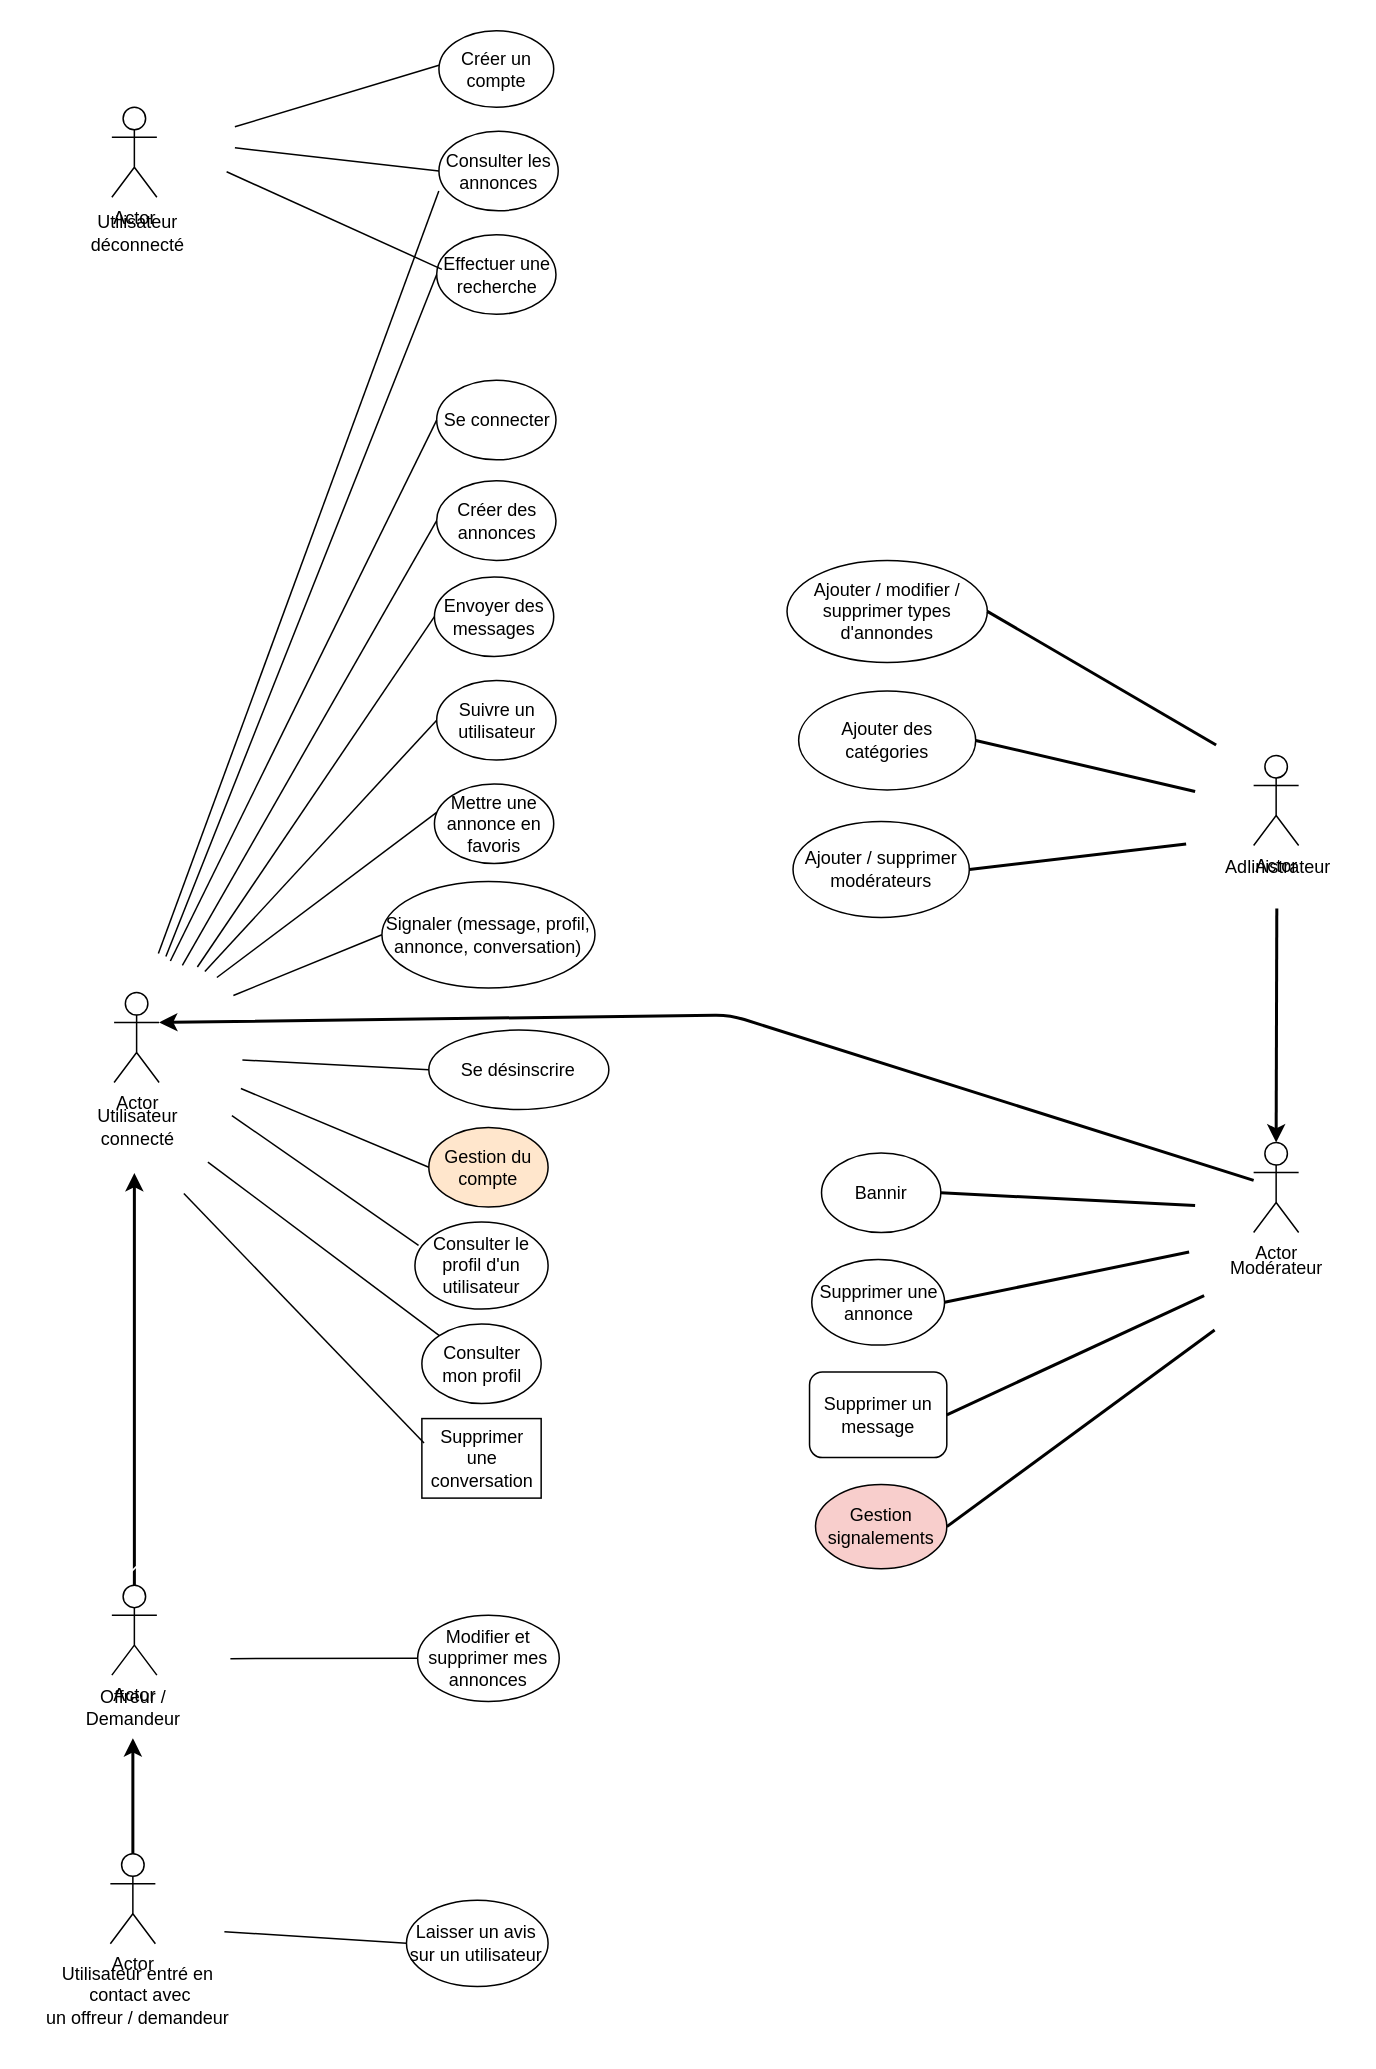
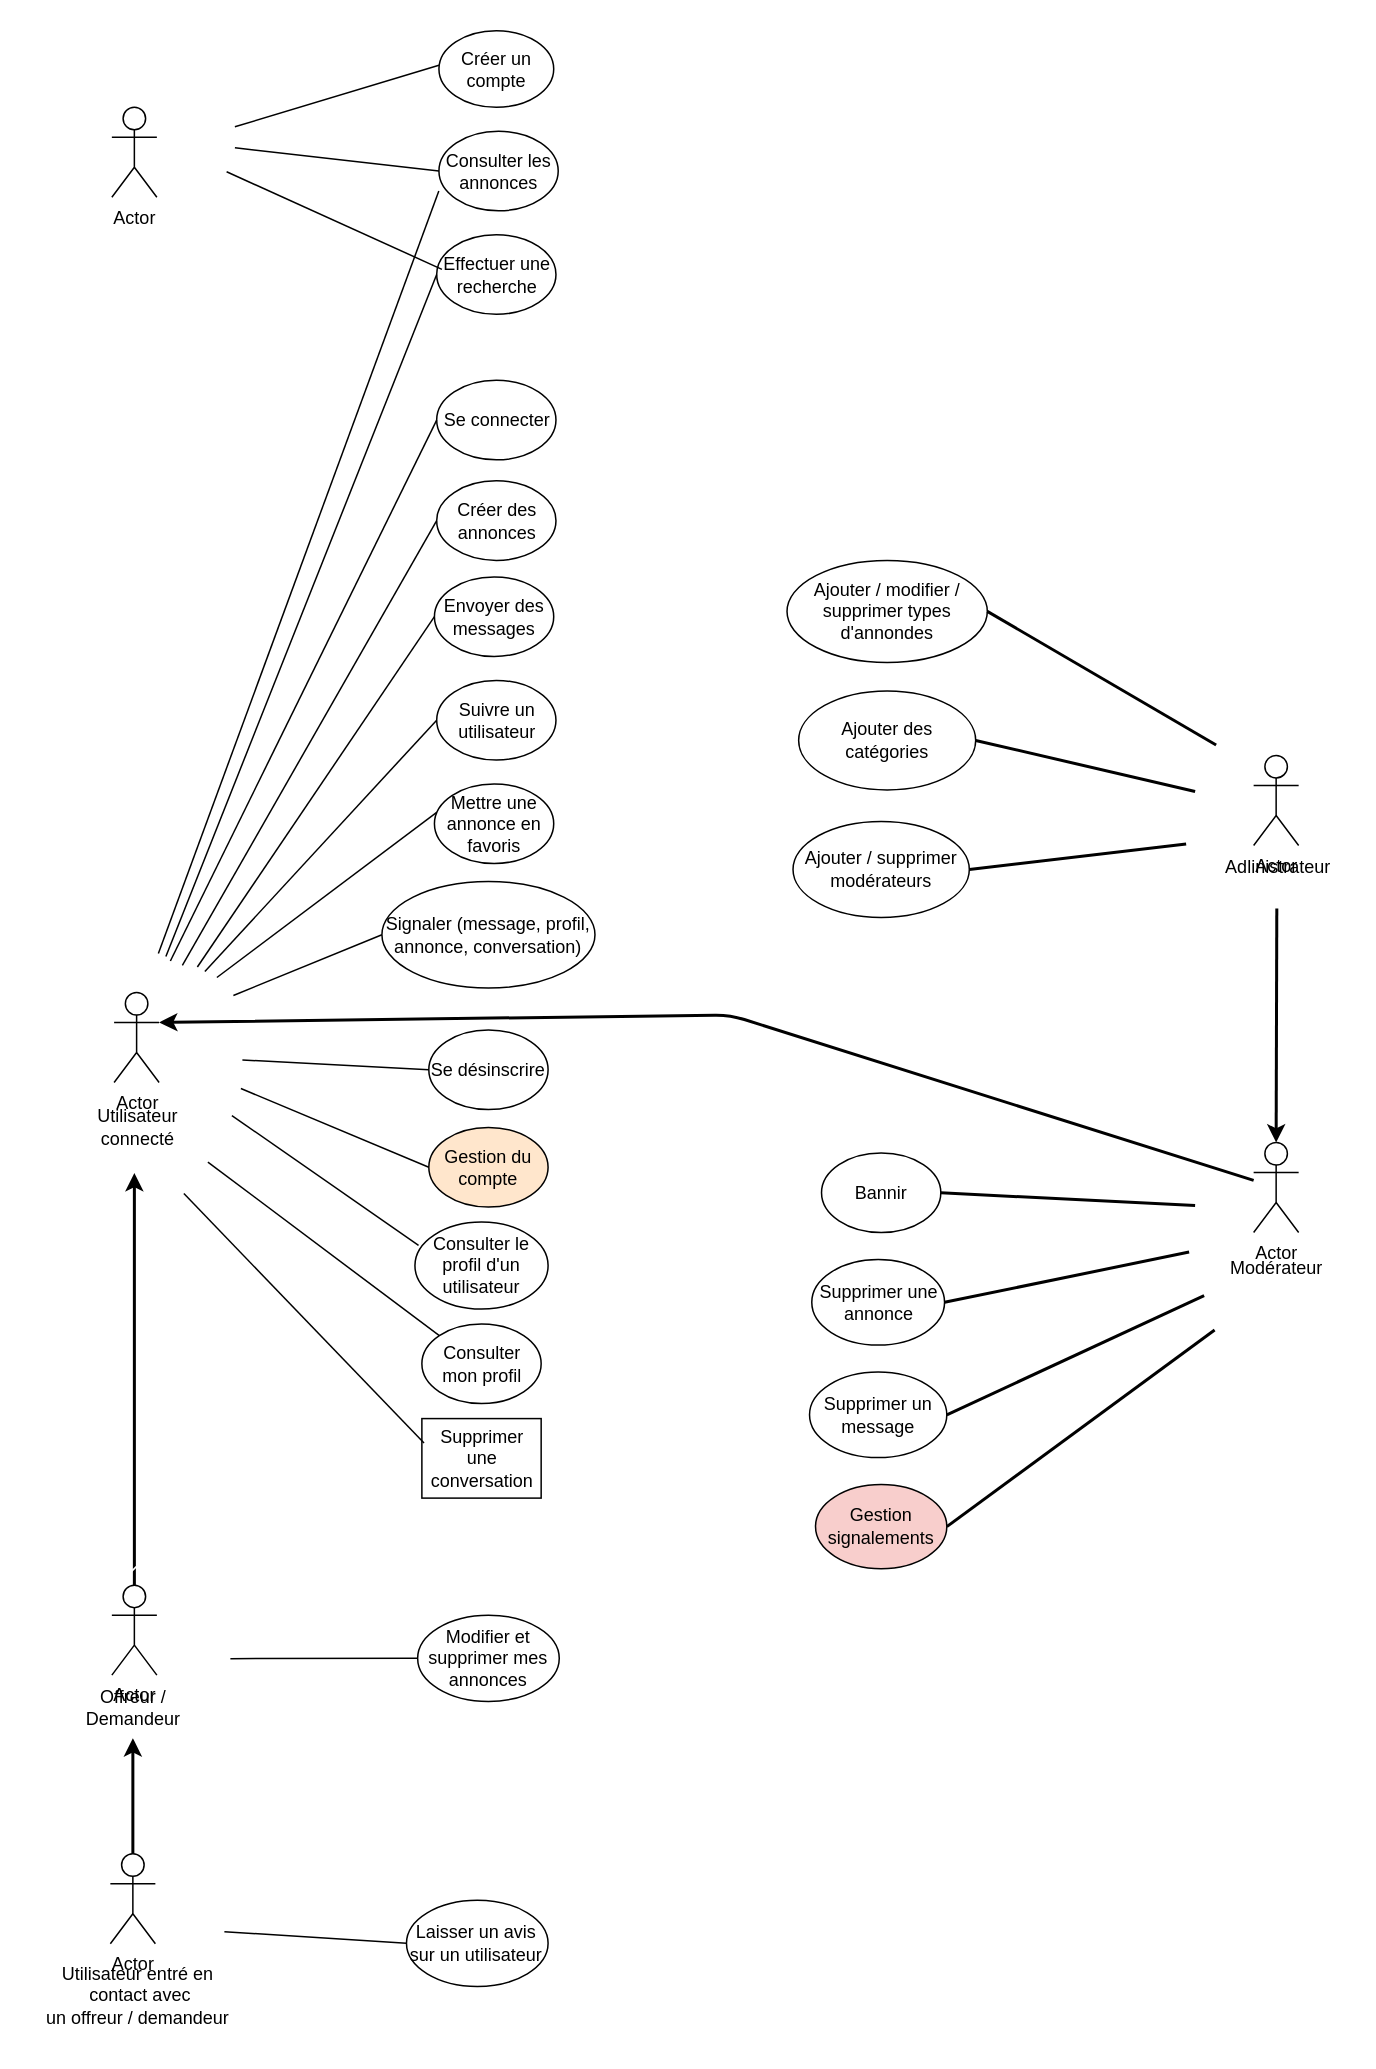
node "Utilisateur déconnecté": removed
node "Se désinscrire": size 180x80 -> 119x80
node "Supprimer un message": shape rounded rectangle -> ellipse
